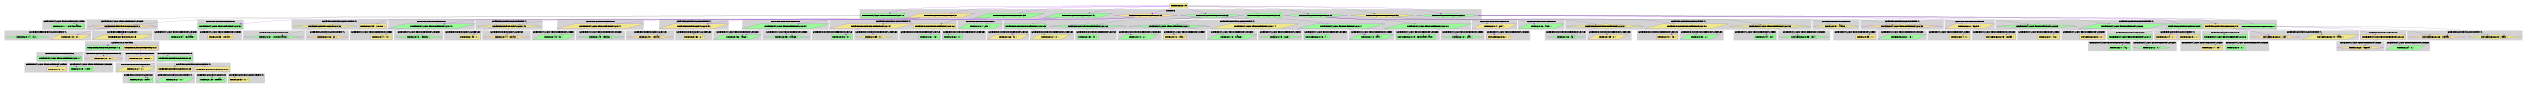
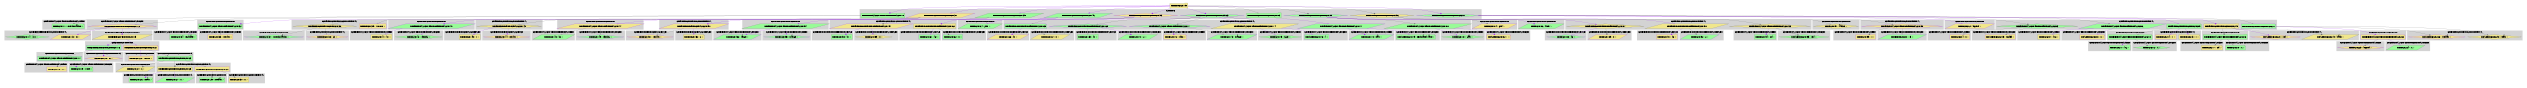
node "NT_EXPR_DEFINE_FUNCTION_28912": label "NT_EXPR_DEFINE_FUNCTION_28912" -> "NT_EXPR_DEFINE_FUNCTION_28112"
cluster "CT_EXPR_DEFINE_BASIC_BODY": label "CT_EXPR_DEFINE_BASIC_BODY" -> "CT_EXPR_DEFINE_FUNCTION_BODY"
cluster "CT_BODY_COMPOUND": label "CT_BODY_COMPOUND" -> "CT_EXPR_COMPOUND"
